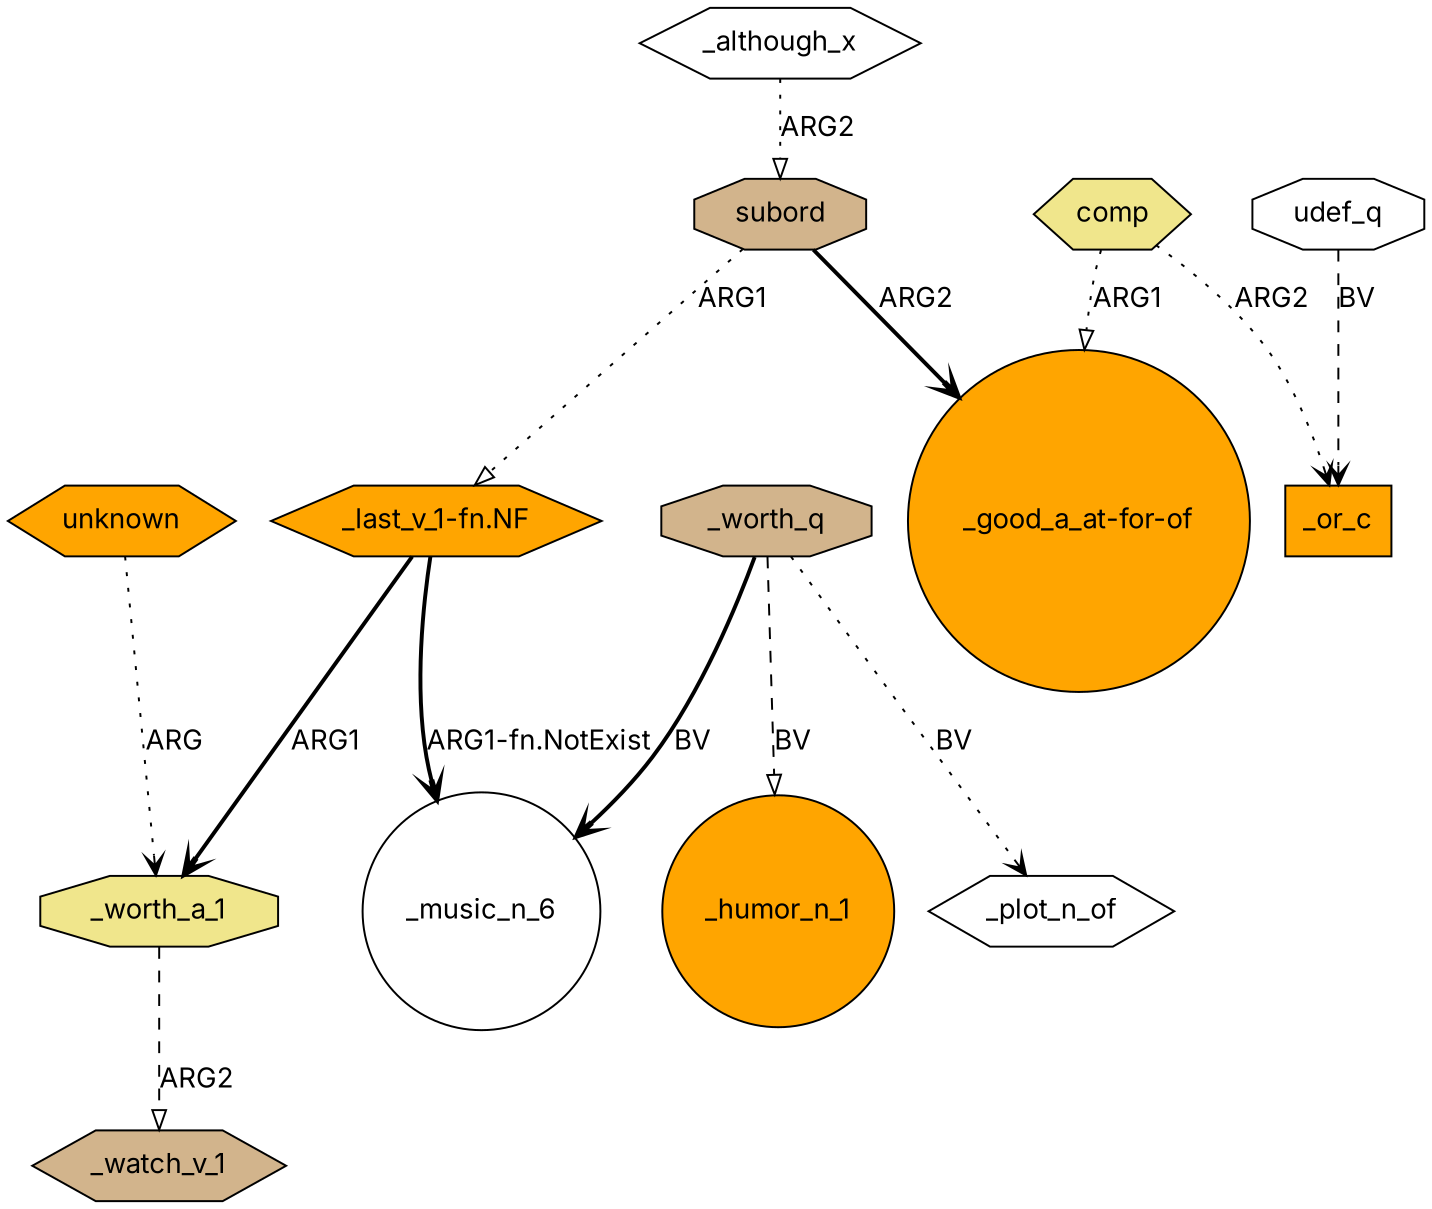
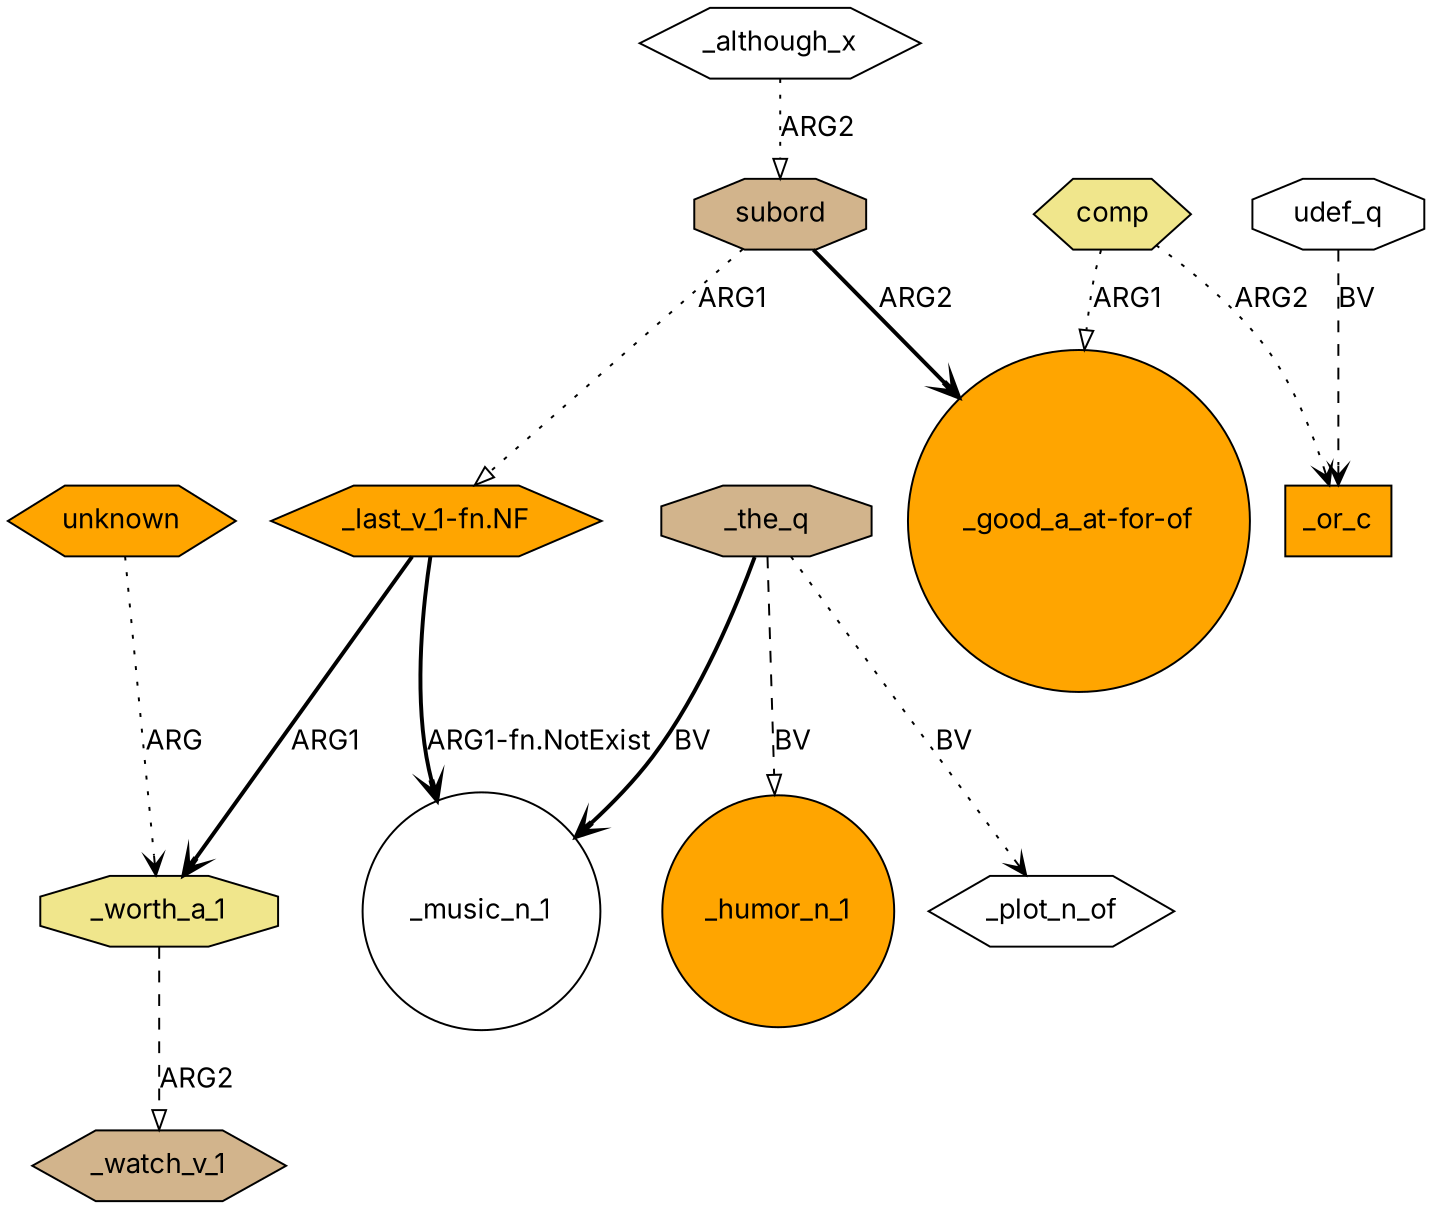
node "_worth_q": label "_worth_q" -> "_the_q"
node "_music_n_6": label "_music_n_6" -> "_music_n_1"
